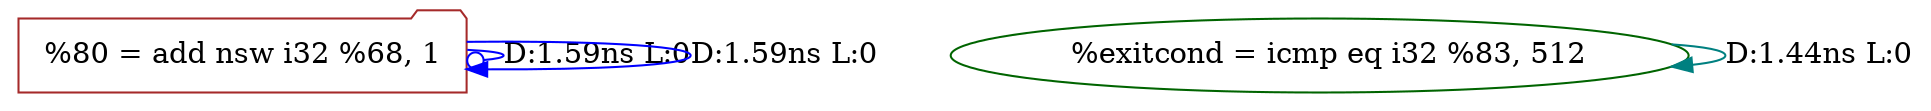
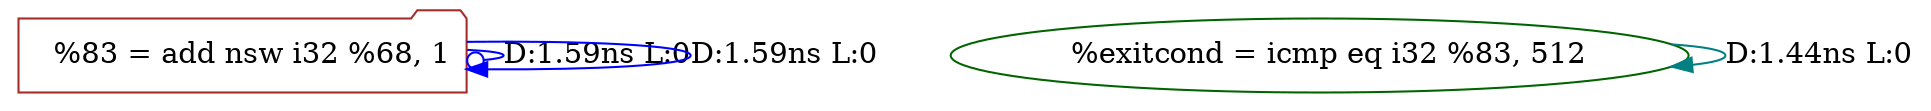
node "%80 = add nsw i32 %68, 1": label "%80 = add nsw i32 %68, 1" -> "%83 = add nsw i32 %68, 1"
